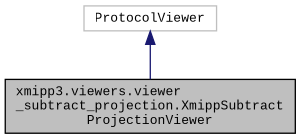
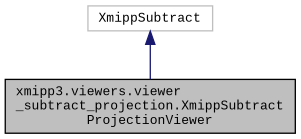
node "ProtocolViewer": label "ProtocolViewer" -> "XmippSubtract"
